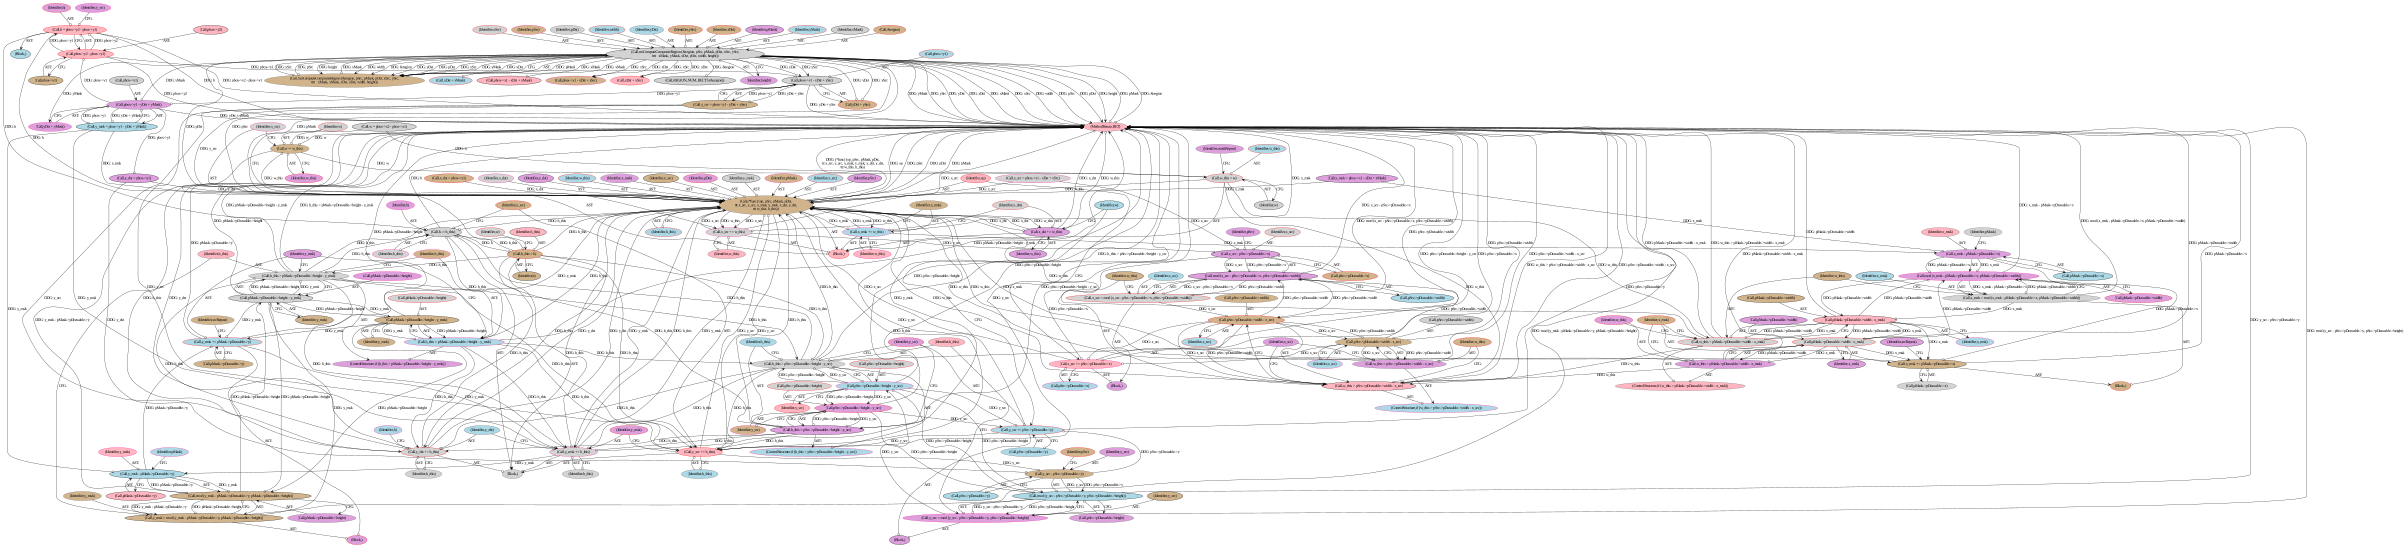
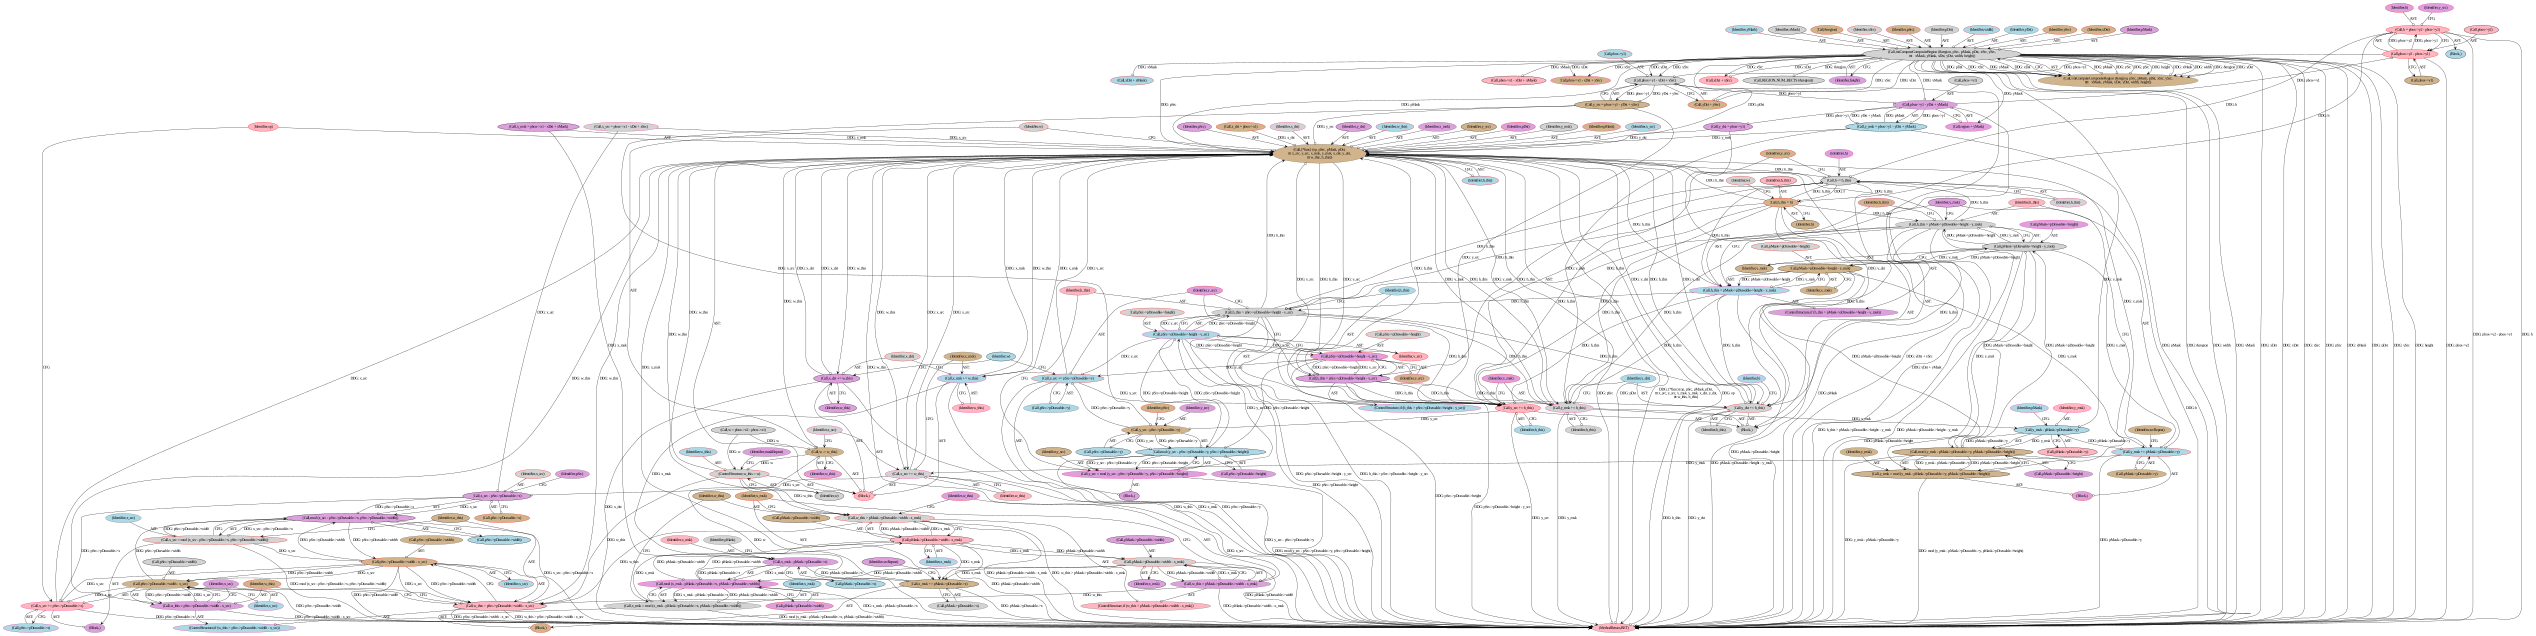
edge "(Call,y_msk = pbox->y1 - yDst + yMask)" -> "(Call,pbox->y1 - yDst + yMask)": label "CFG: " -> "DDG: pMask"
node "(Call,yDst + yMask)": label "(Call,yDst + yMask)" -> "(Call,region + yMask)"
edge "(MethodReturn,RET)" -> "(Call,w -= w_this)": reversed
node "(Call,w_this = w)": label "(Call,w_this = w)" -> "(ControlStructure,w_this = w)"
edge "(Call,h = pbox->y2 - pbox->y1)" -> "(Call,h_this = h)": arrowhead odot -> vee
edge "(Call,y_msk += pMask->pDrawable->y)" -> "(Call,y_msk += h_this)": now "(Call,y_msk += pMask->pDrawable->y)" -> "(Call,x_src += w_this)"
